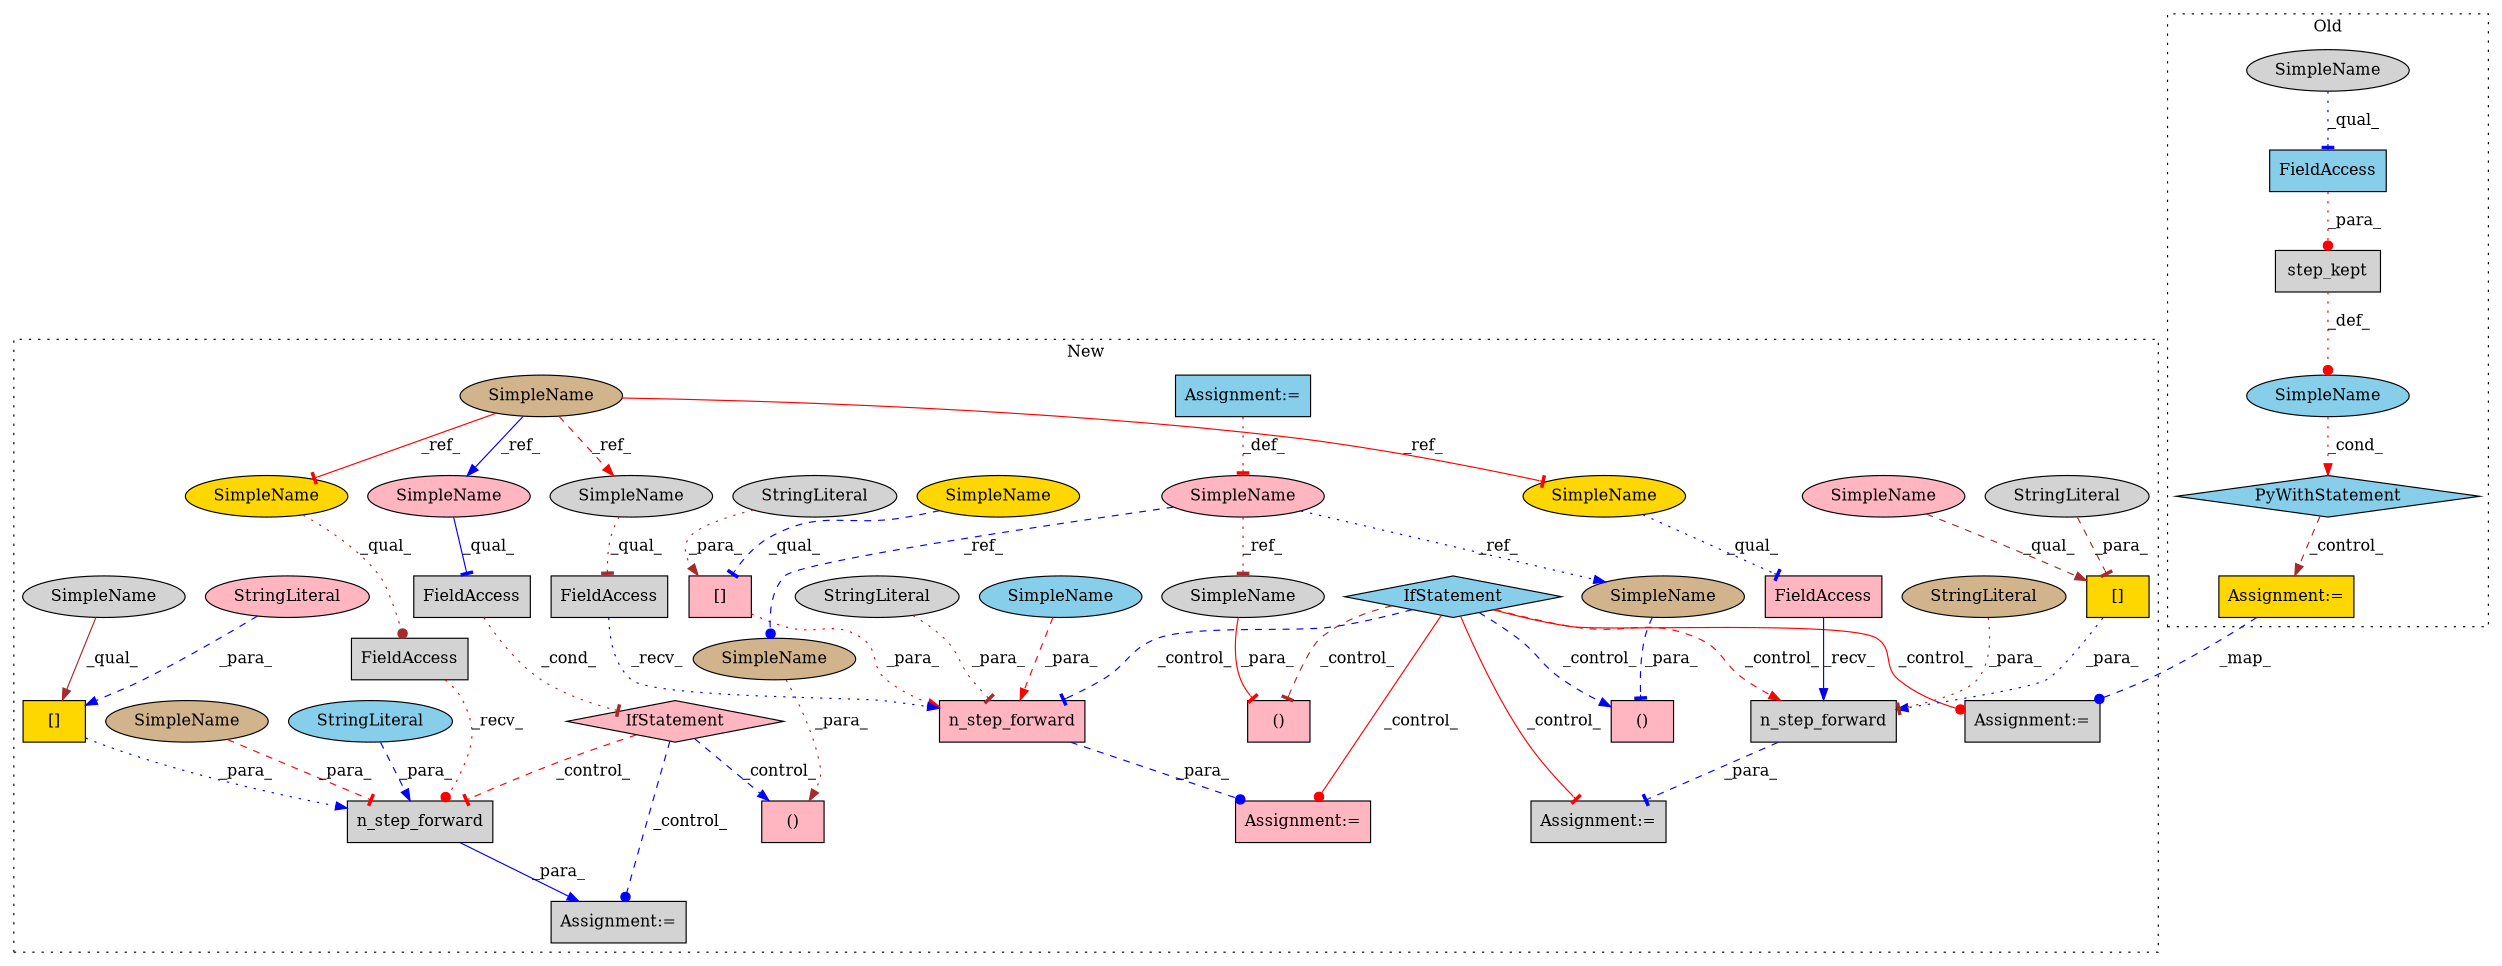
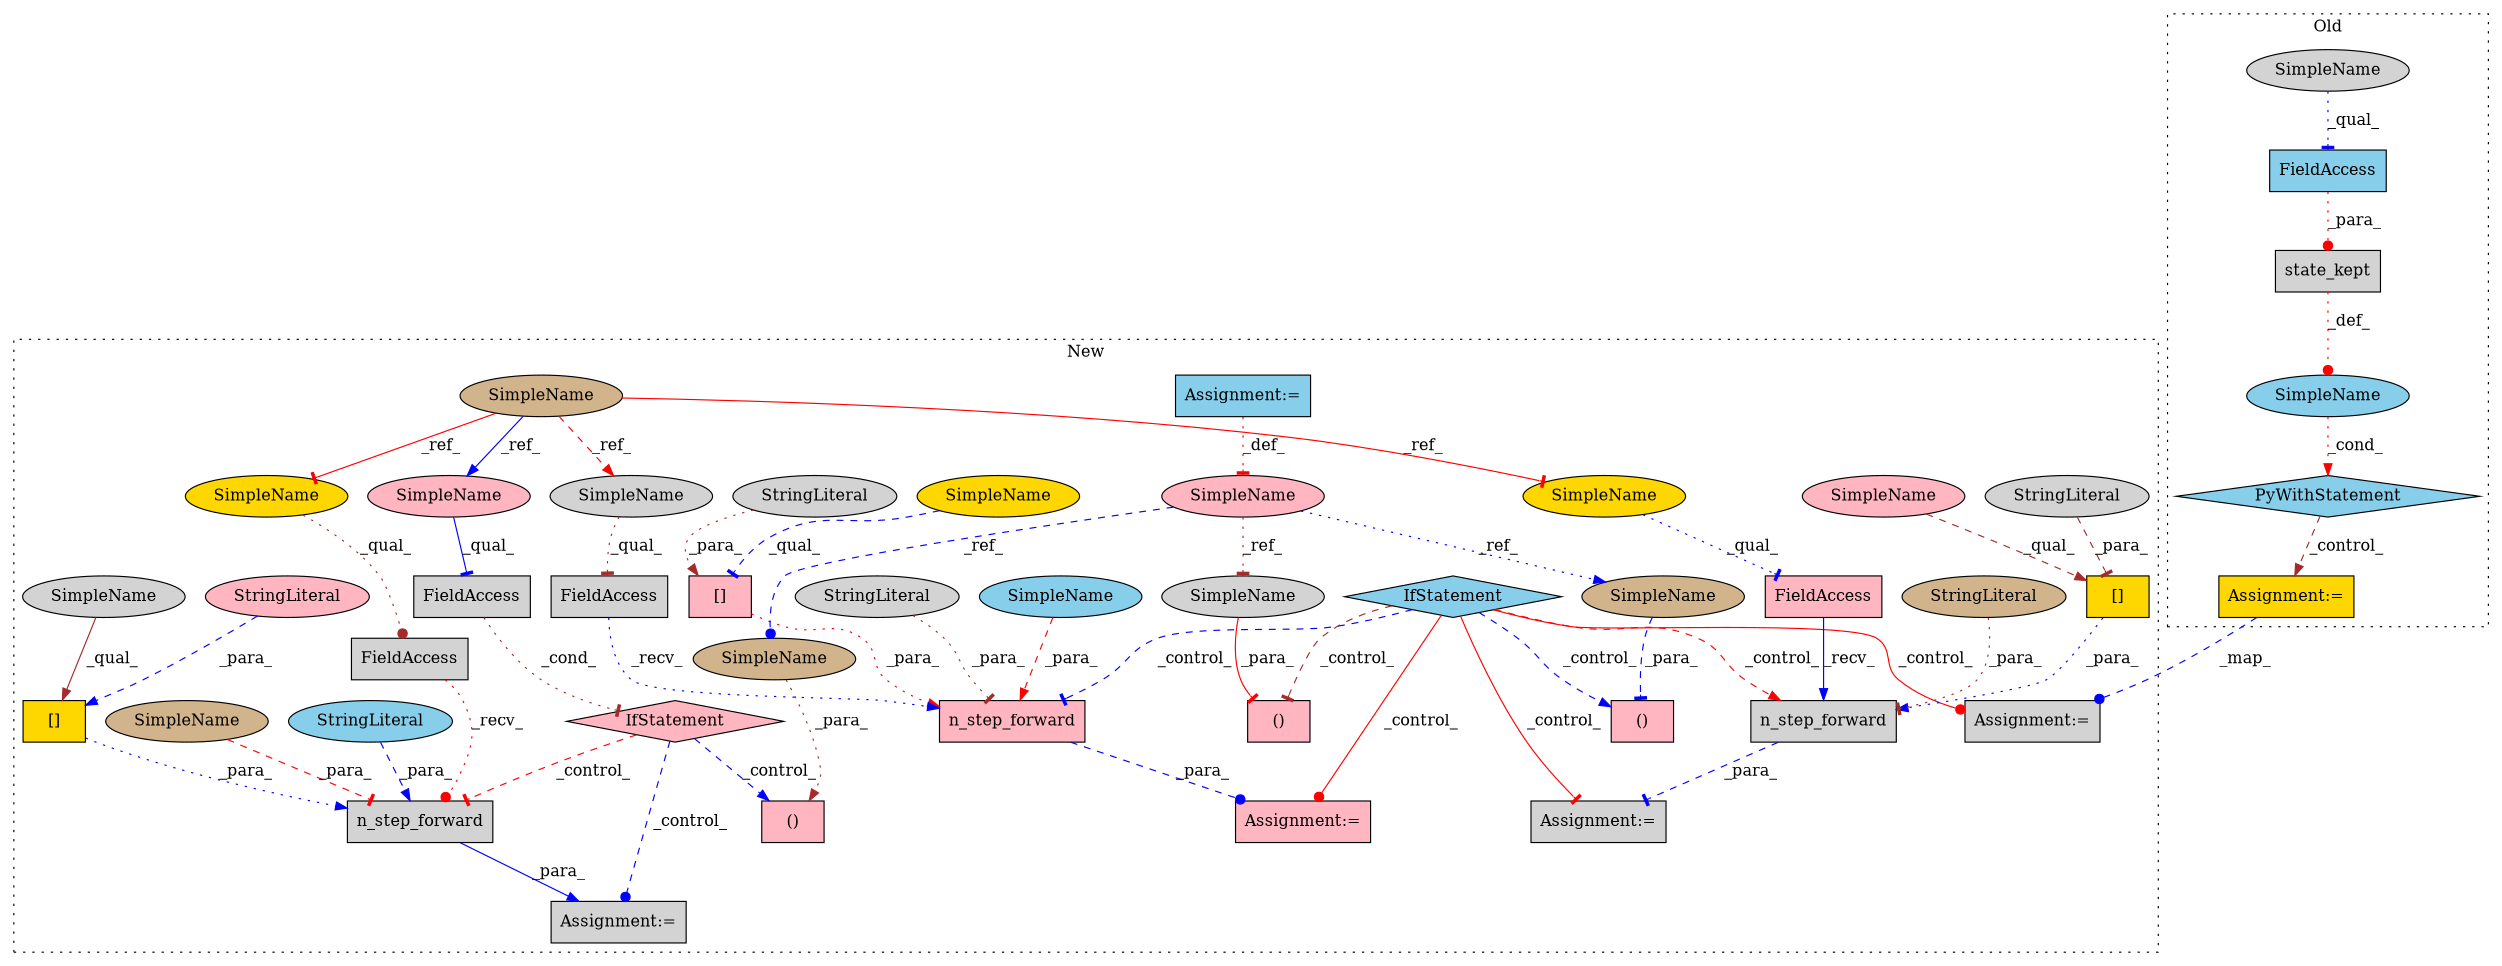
node "step_kept": label "step_kept" -> "state_kept"
